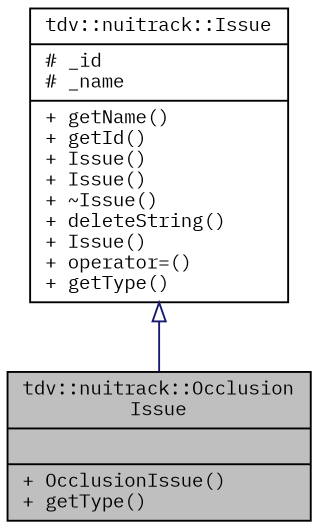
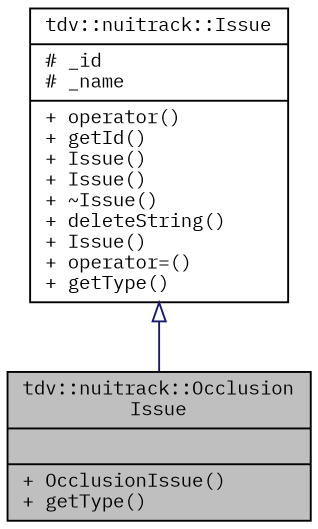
node "tdv::nuitrack::Issue": text "+ getName()" -> "+ operator()"
